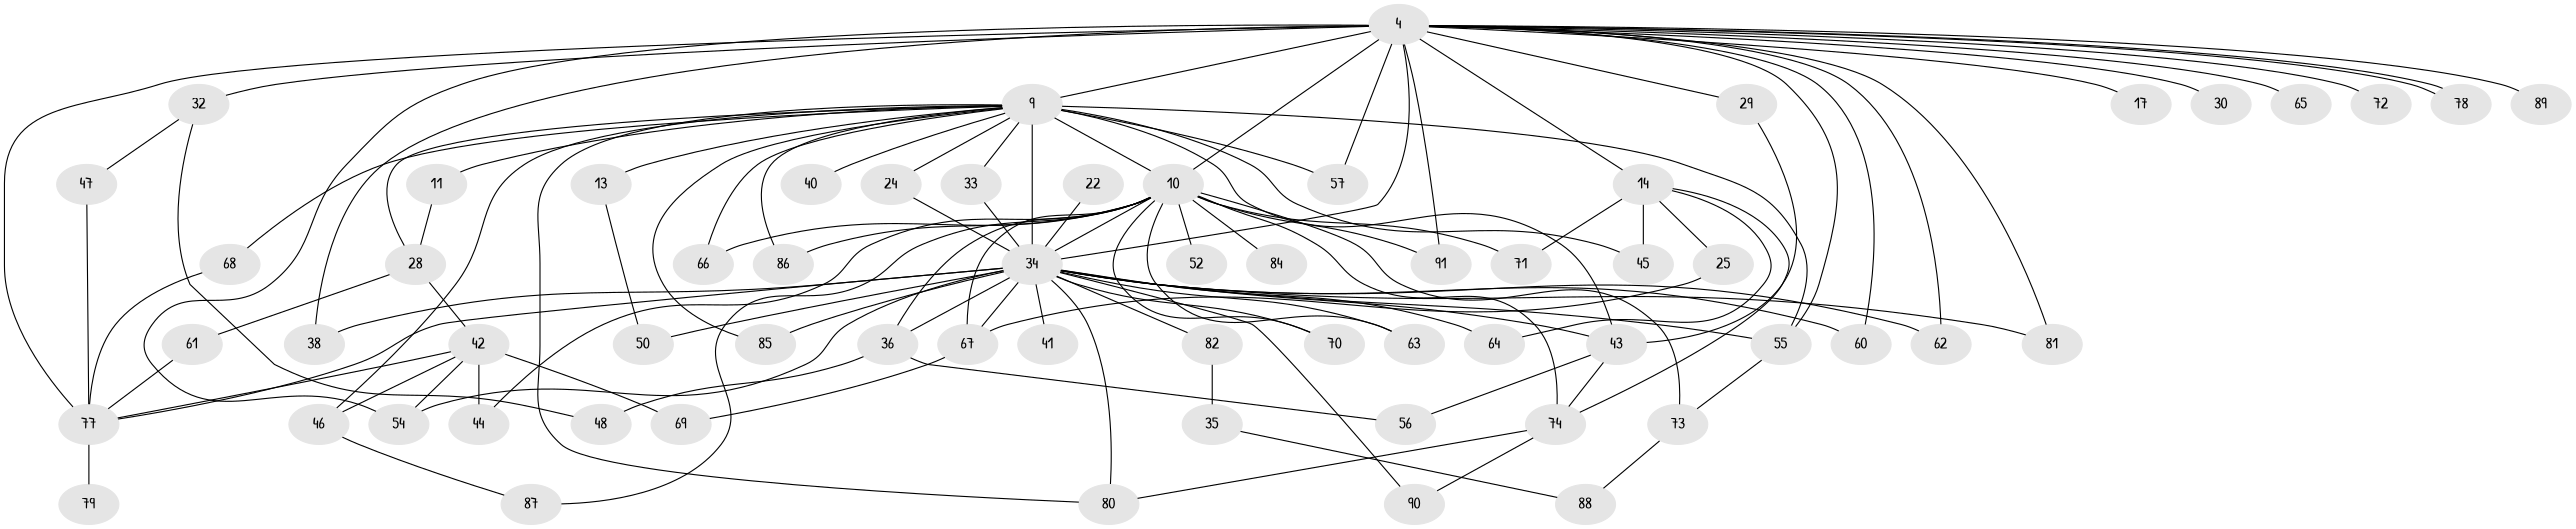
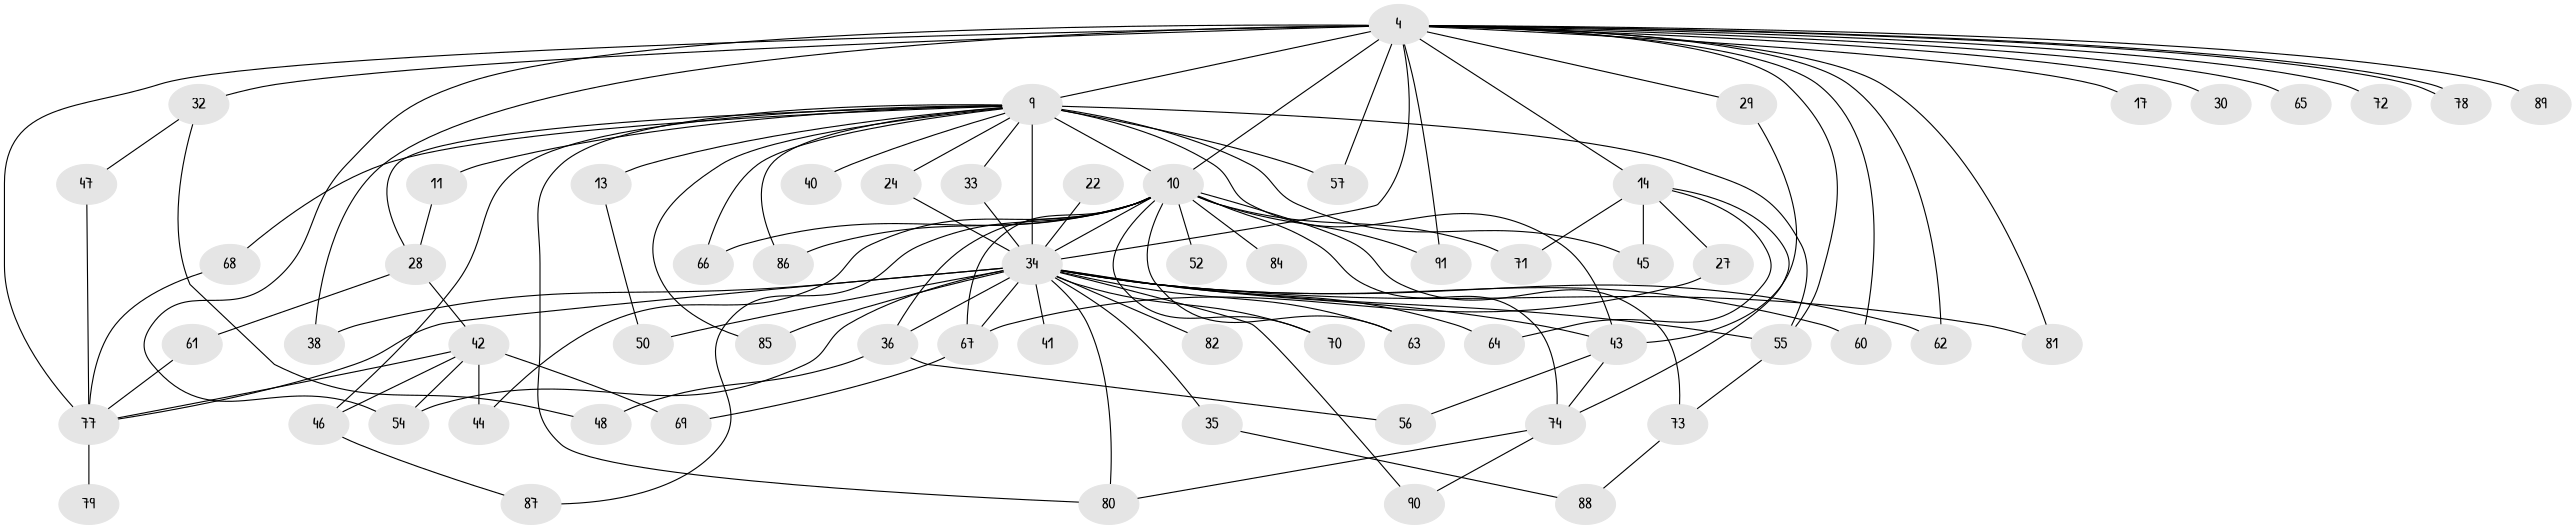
node "25": label "25" -> "27"
edge "82" -- "35": now "34" -- "35"
